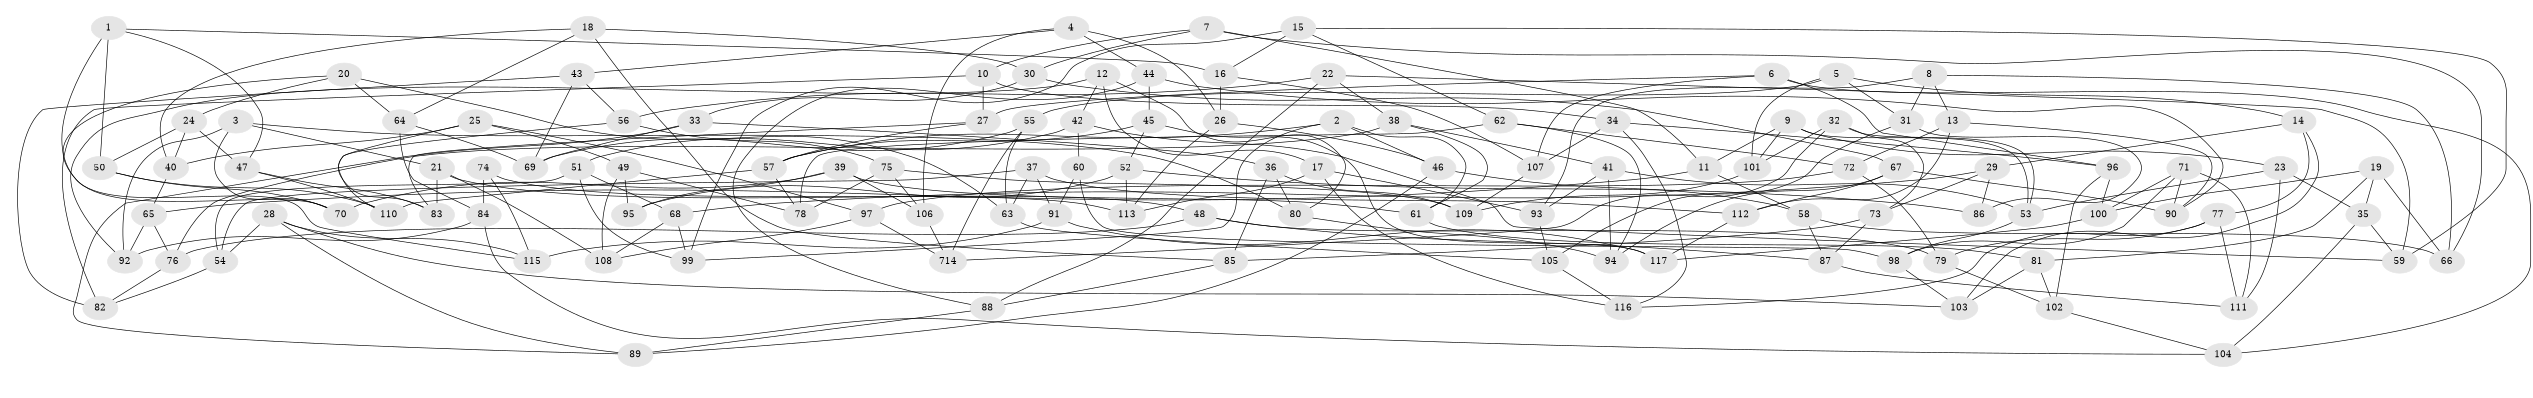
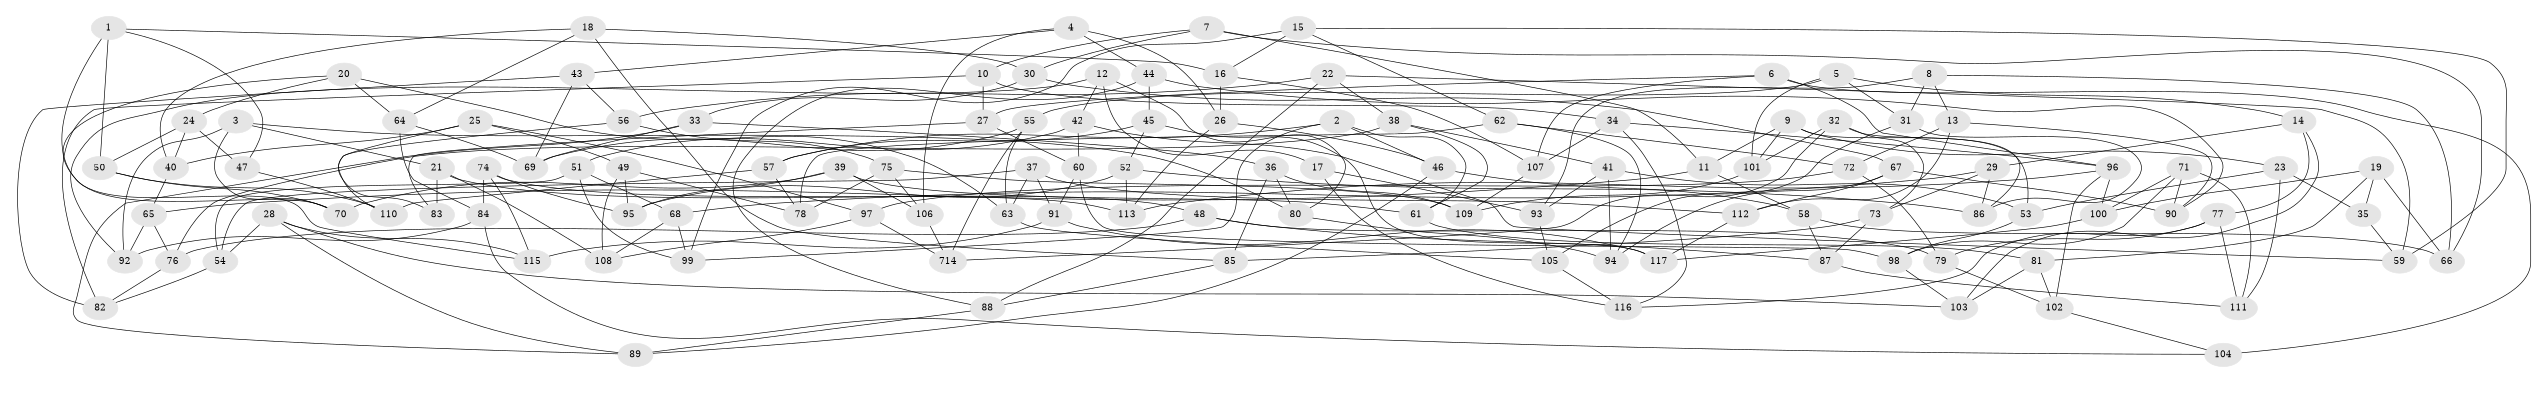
edge "27" -- "57": now "27" -- "60"
edge "32" -- "53": now "32" -- "86"
edge "47" -- "83": removed
edge "17" -- "113": now "96" -- "113"
edge "74" -- "95": added
edge "35" -- "104": removed
